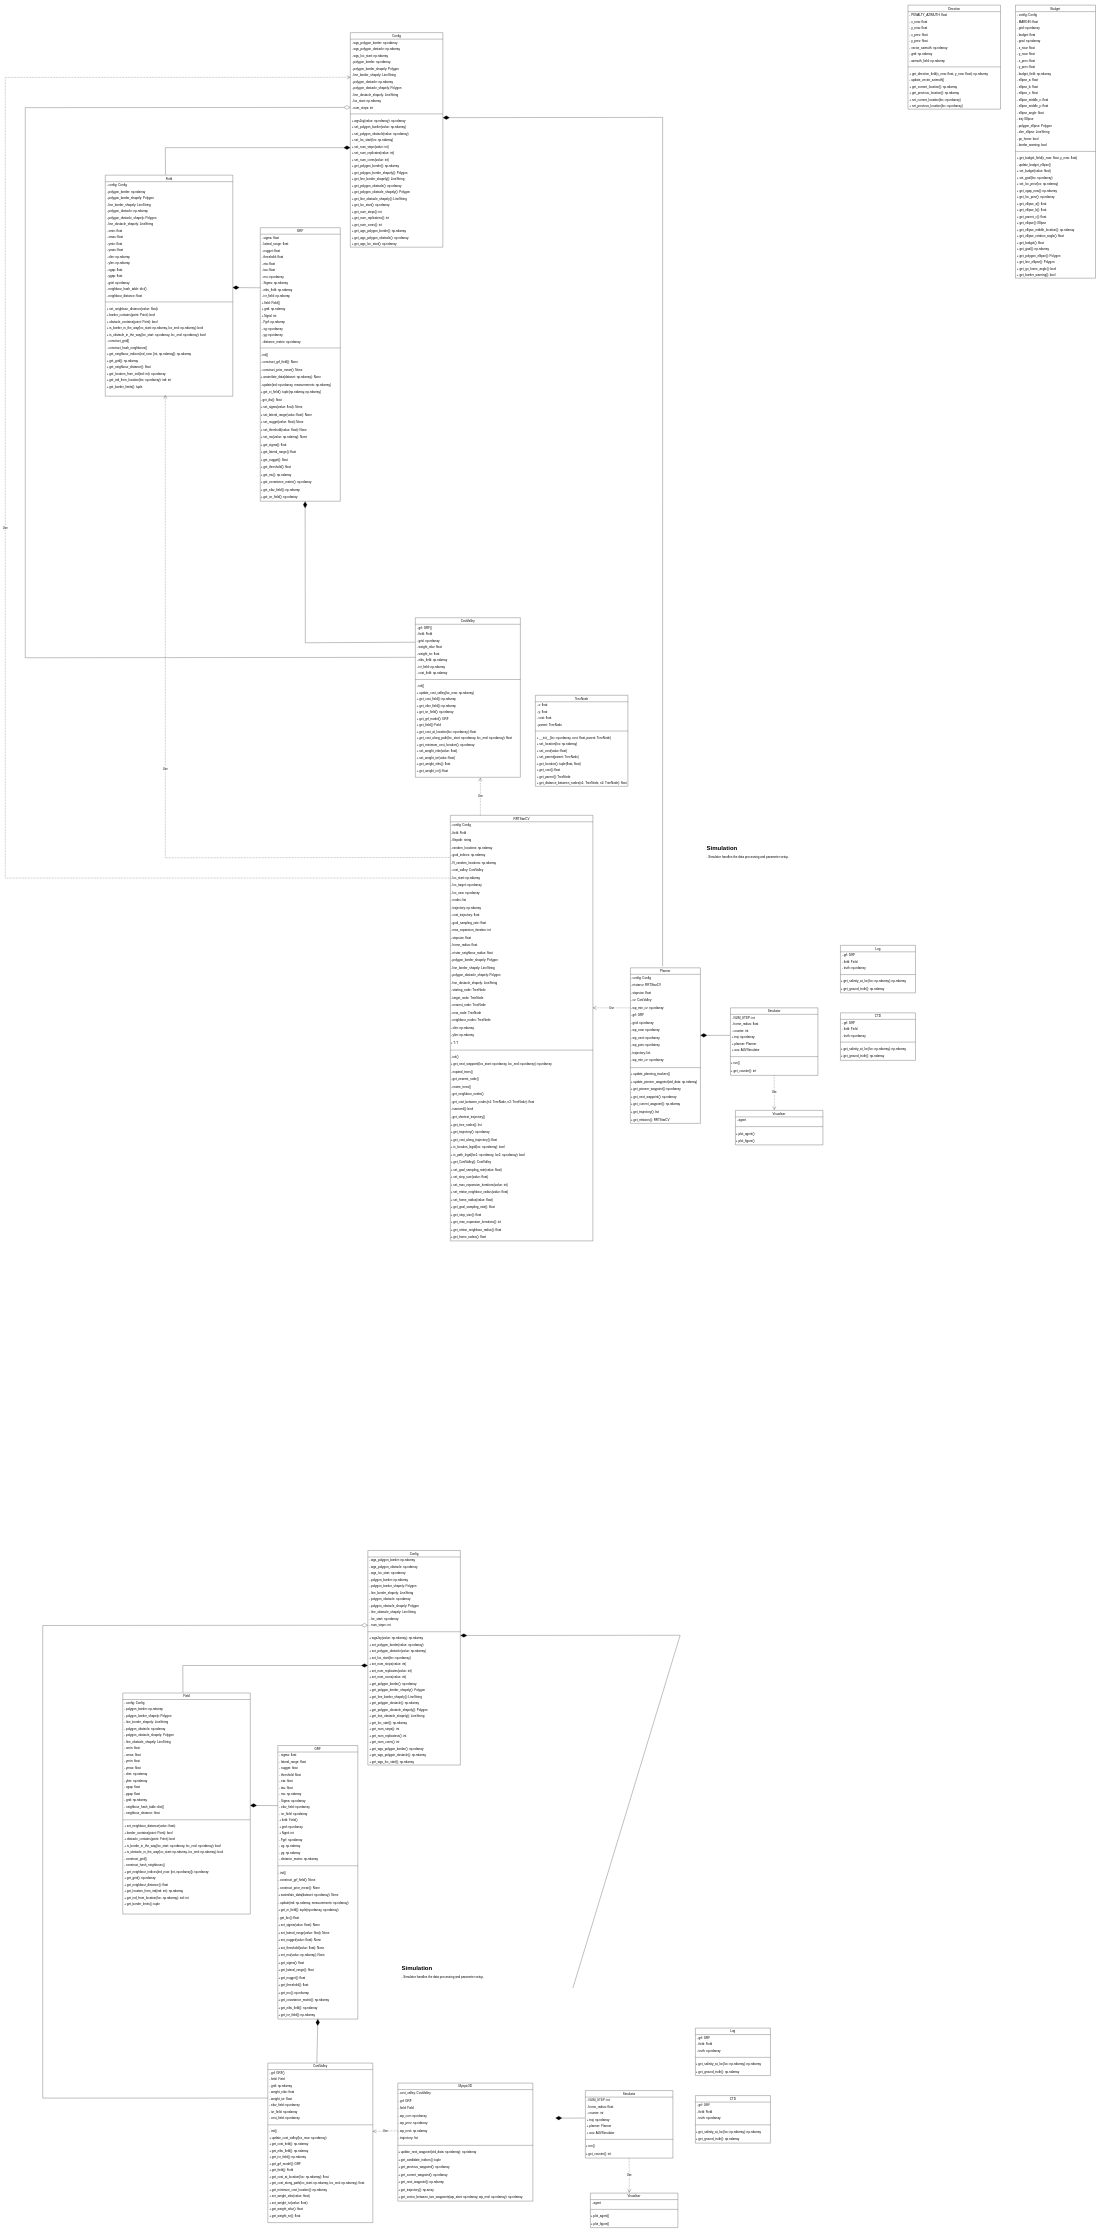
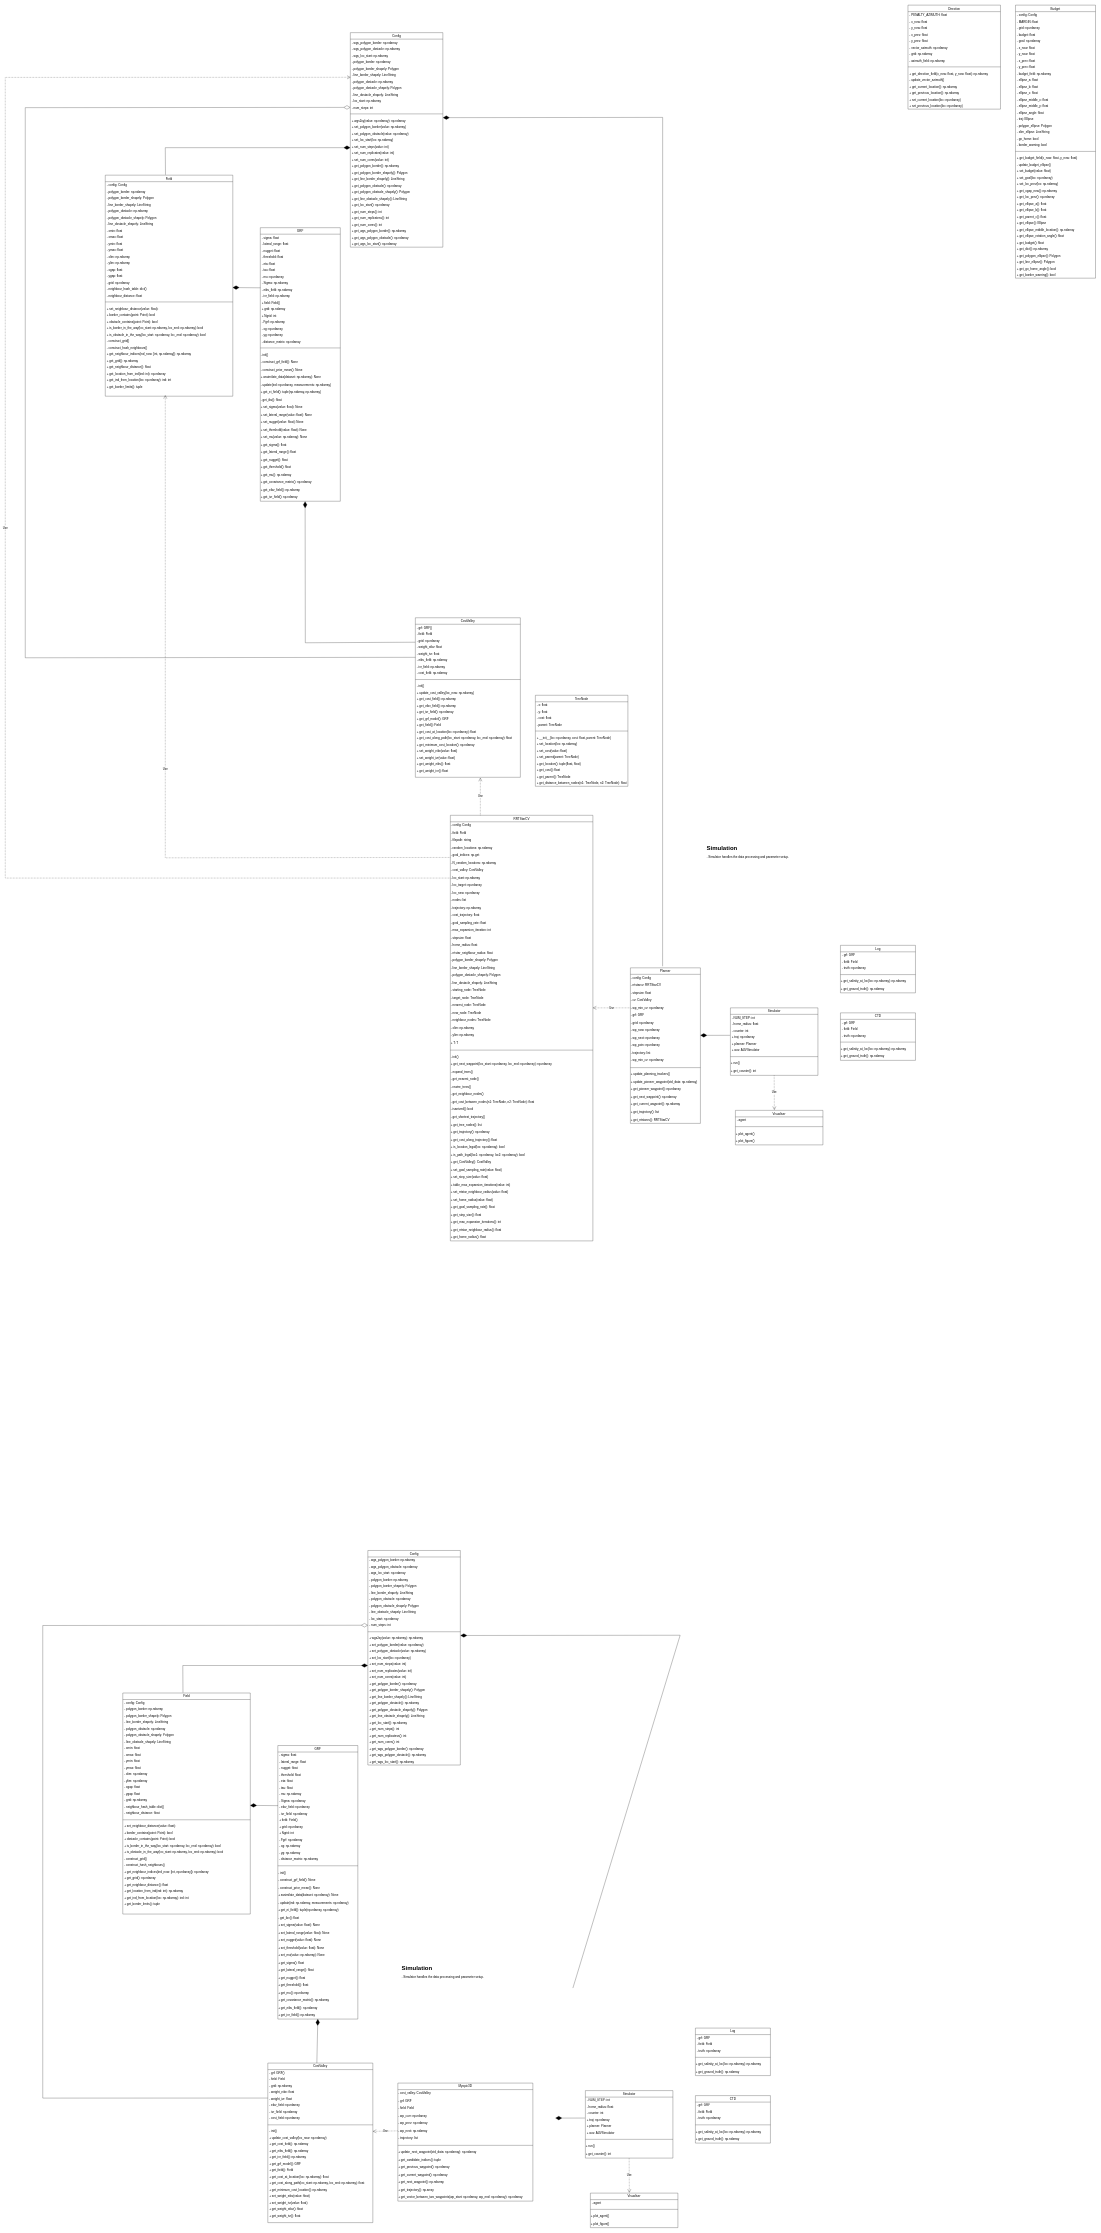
node "+ get_goal(): np.ndarray": label "+ get_goal(): np.ndarray" -> "+ get_dict(): np.ndarray"
node "- goal_indices: np.ndarray": label "- goal_indices: np.ndarray" -> "- goal_indices: np.get"
node "+ set_max_expansion_iterations(value: int)": label "+ set_max_expansion_iterations(value: int)" -> "+ table_max_expansion_iterations(value: int)"
